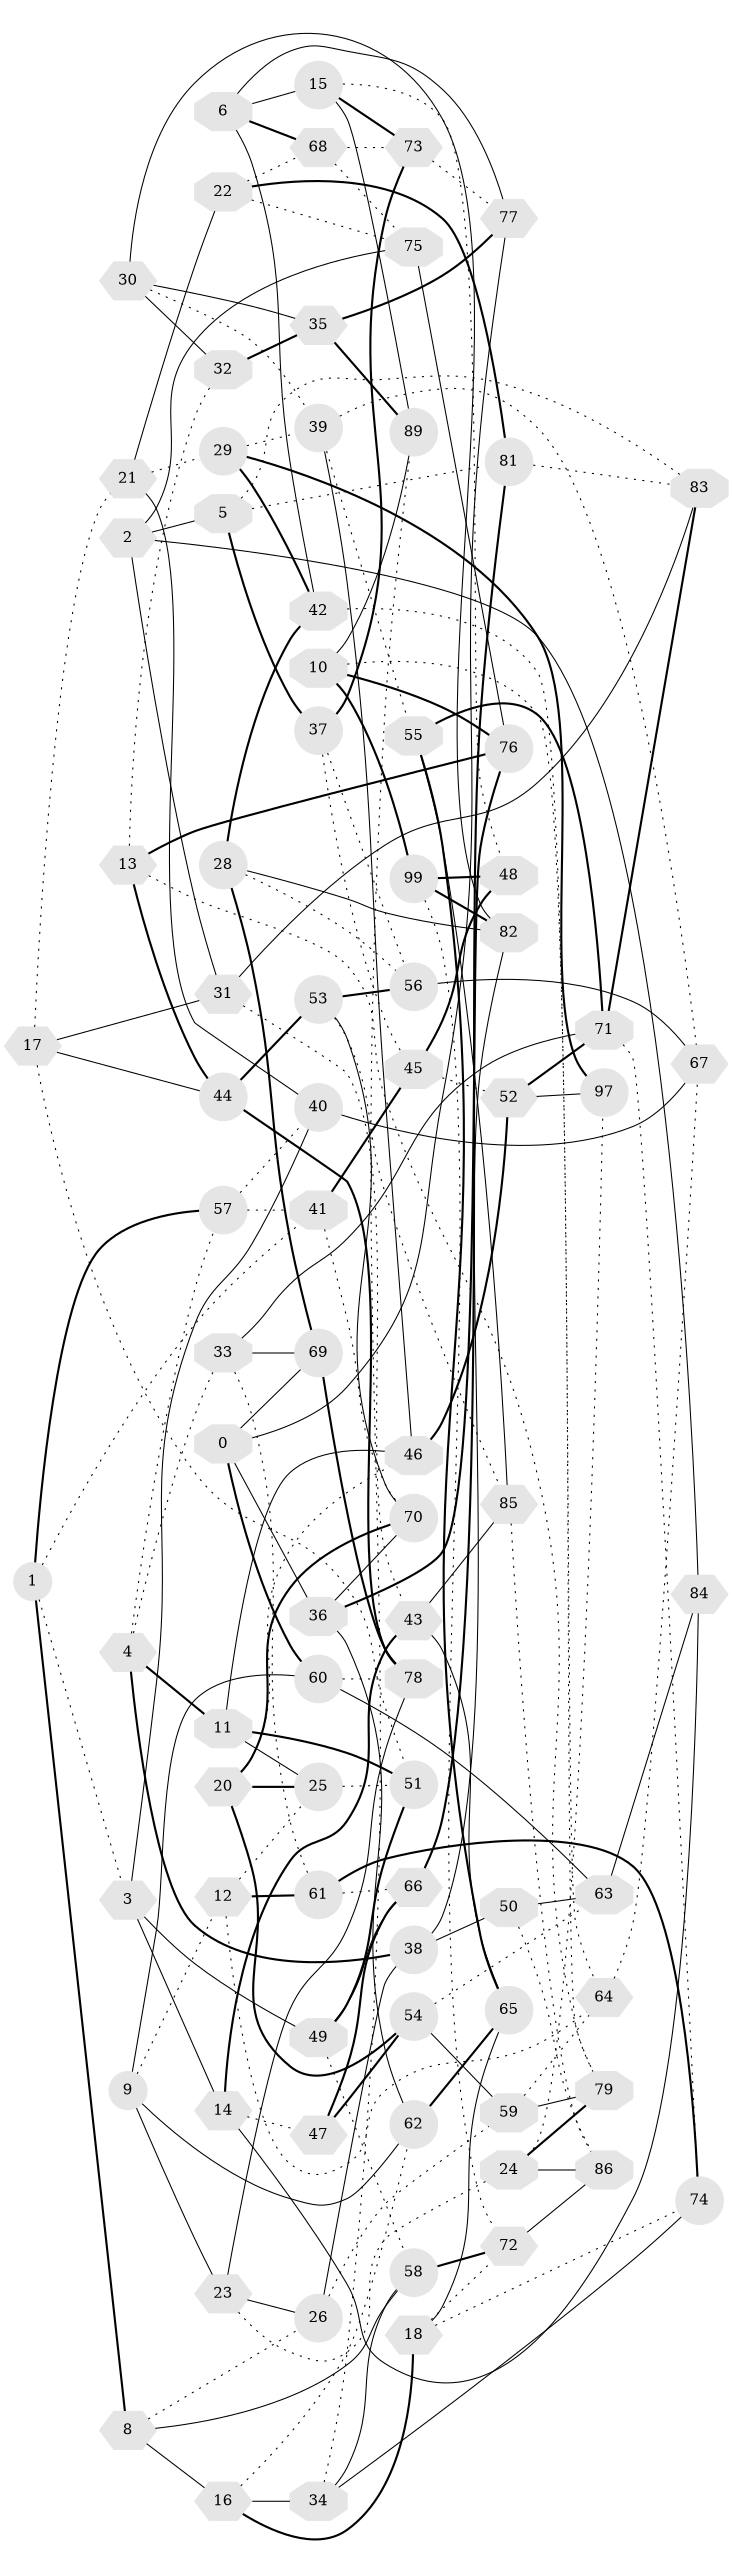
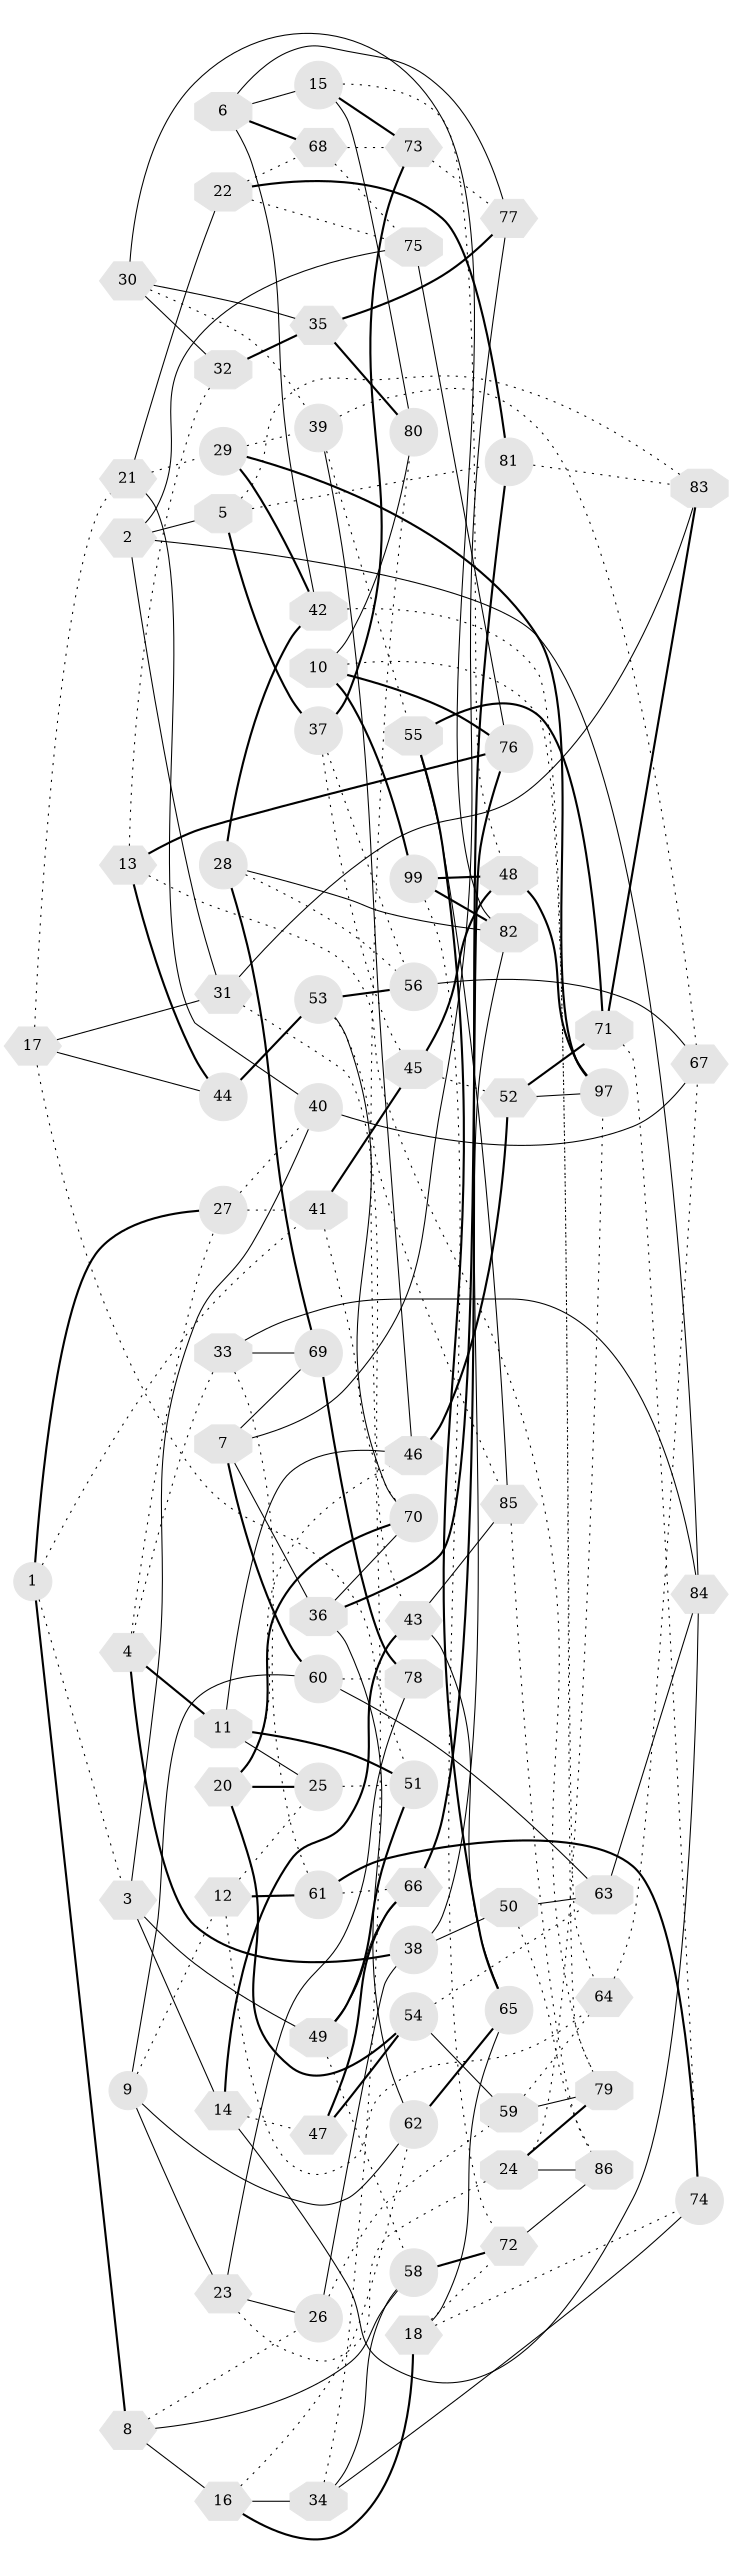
node "89": label "89" -> "80"
edge "48" -- "97": added
edge "71" -- "33": now "84" -- "33"
node "57": label "57" -> "27"
node "0": label "0" -> "7"
edge "44" -- "78": removed
